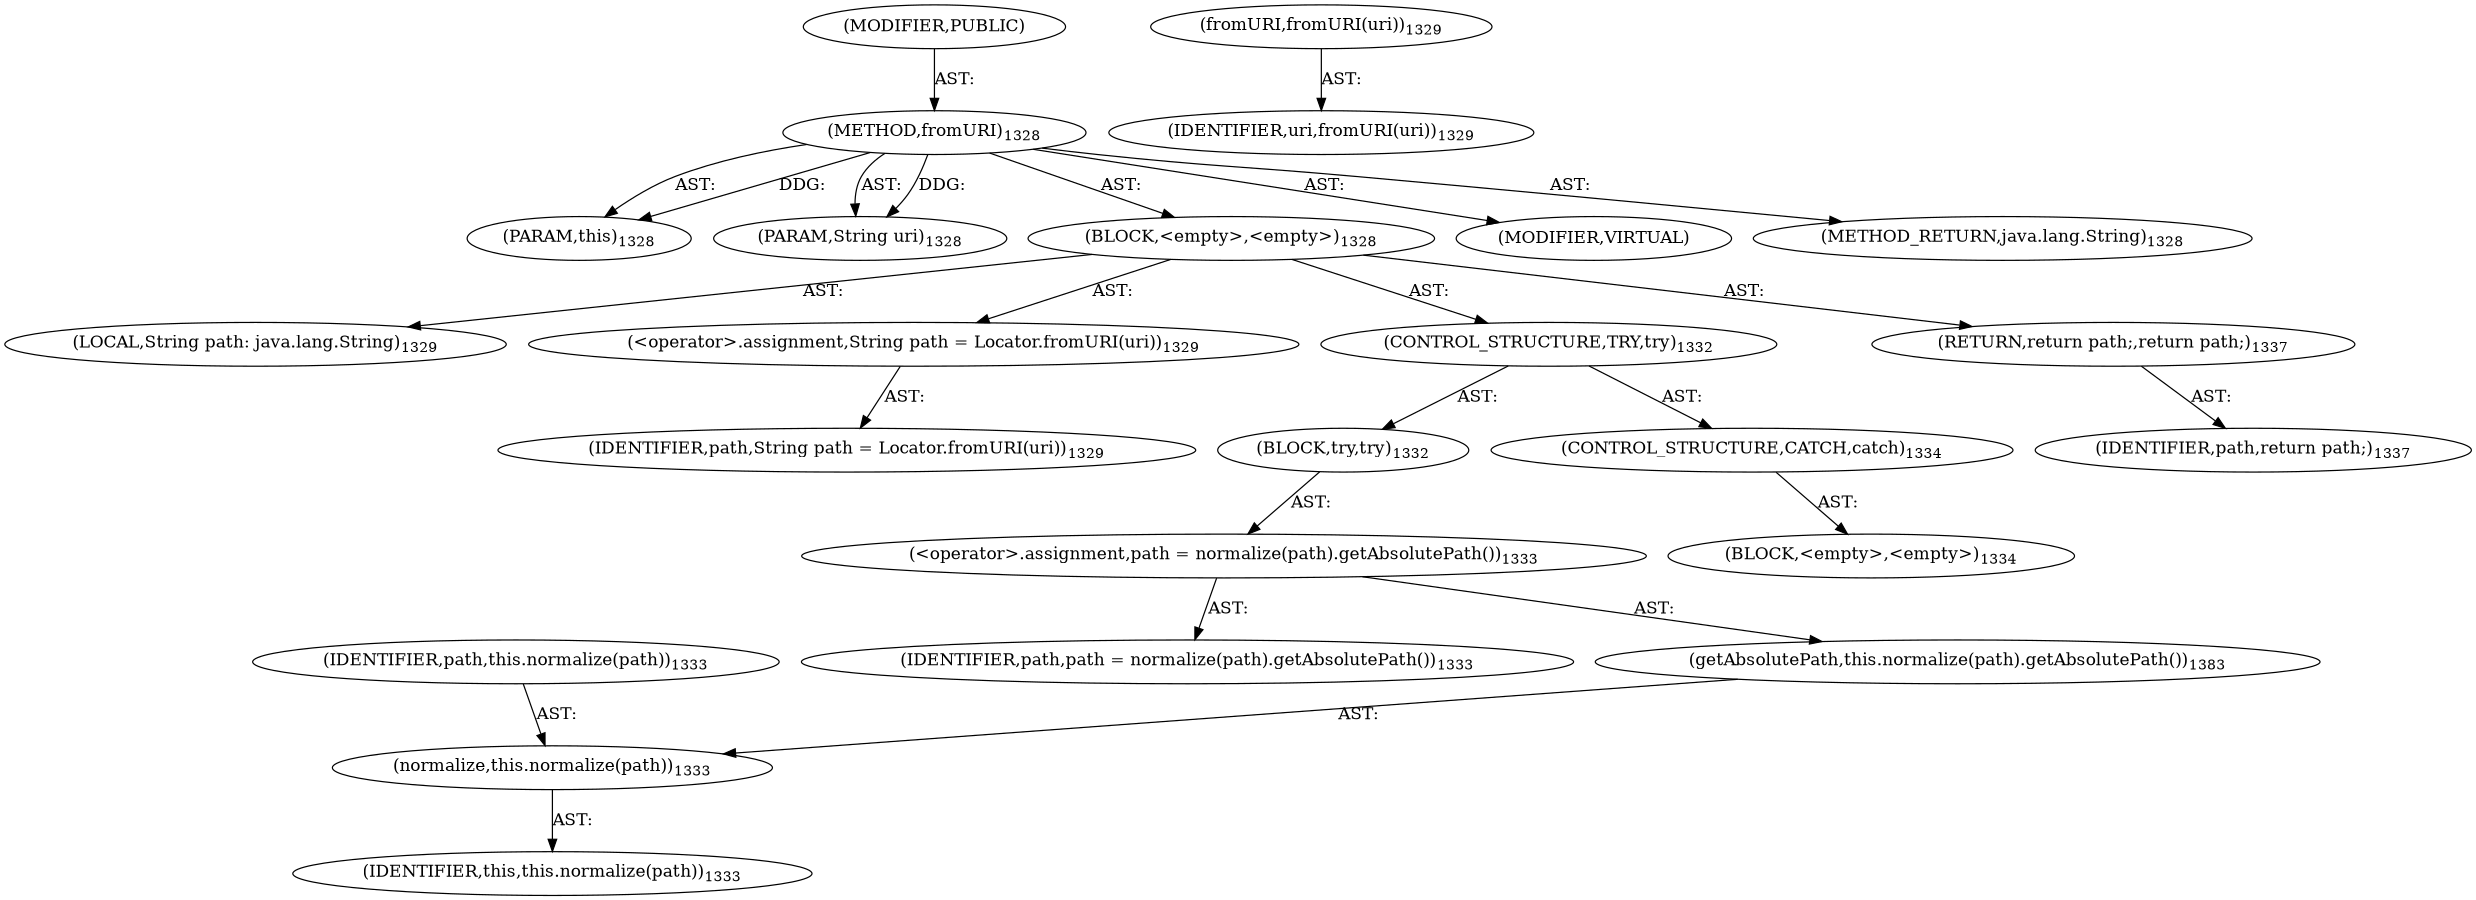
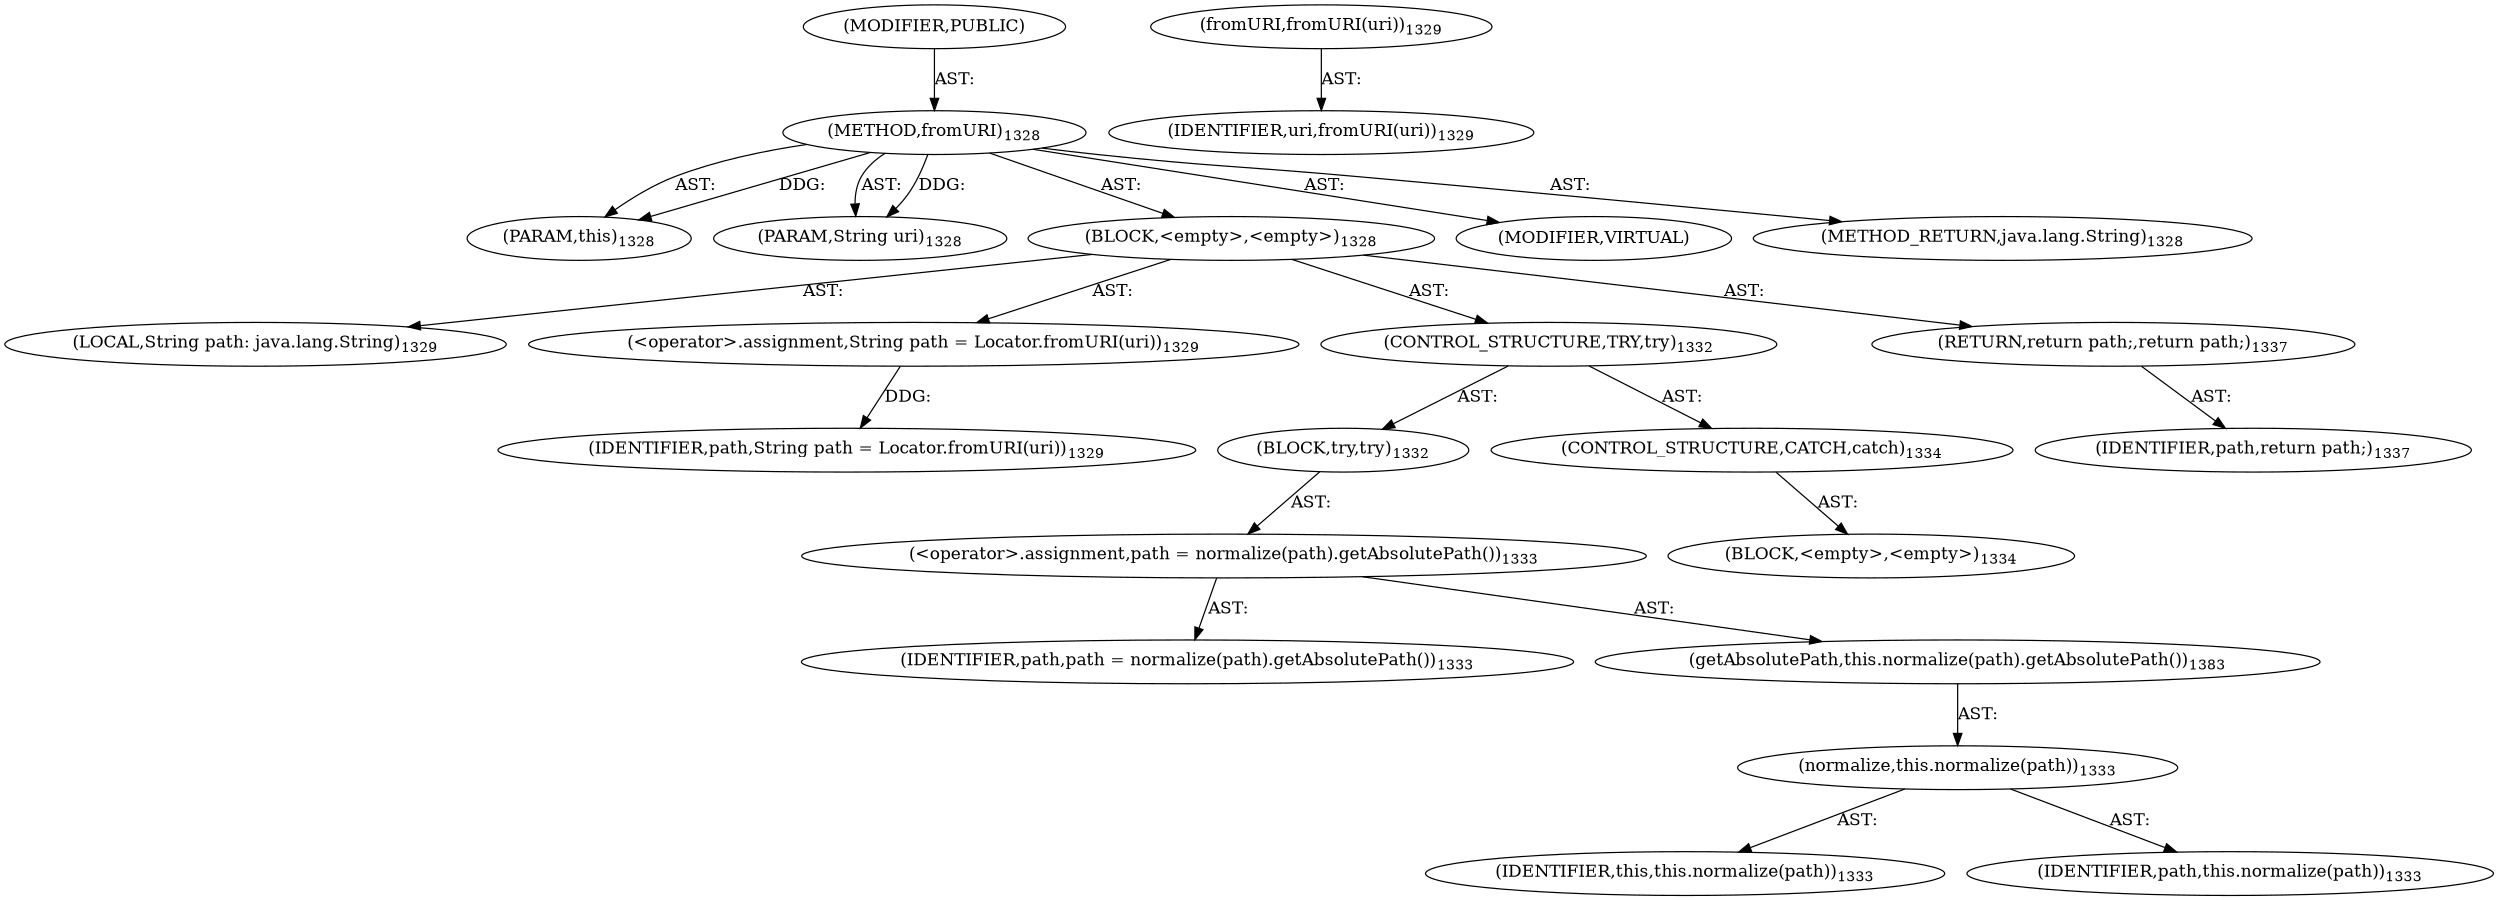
edge "(<operator>.assignment,String path = Locator.fromURI(uri))" -> "(IDENTIFIER,path,String path = Locator.fromURI(uri))": label "AST: " -> "DDG: "
edge "(IDENTIFIER,path,this.normalize(path))" -> "(normalize,this.normalize(path))": reversed
